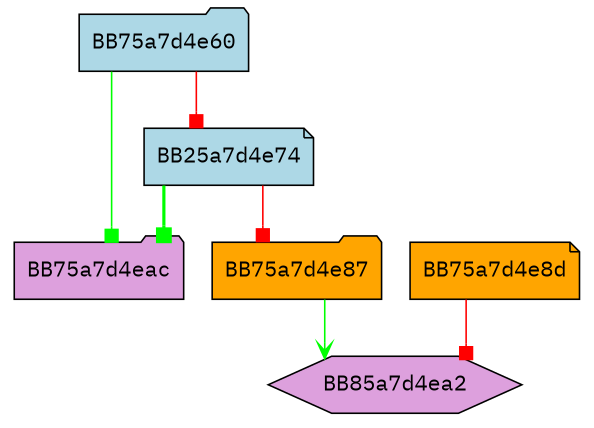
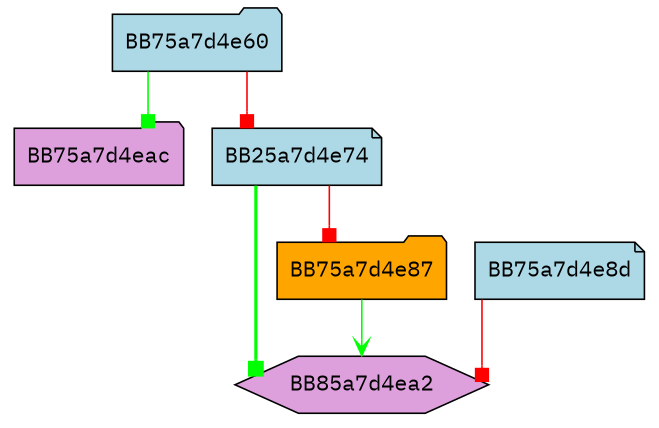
edge "BB25a7d4e74" -> "BB75a7d4eac": now "BB25a7d4e74" -> "BB85a7d4ea2"
node "BB75a7d4e8d": fillcolor orange -> lightblue
